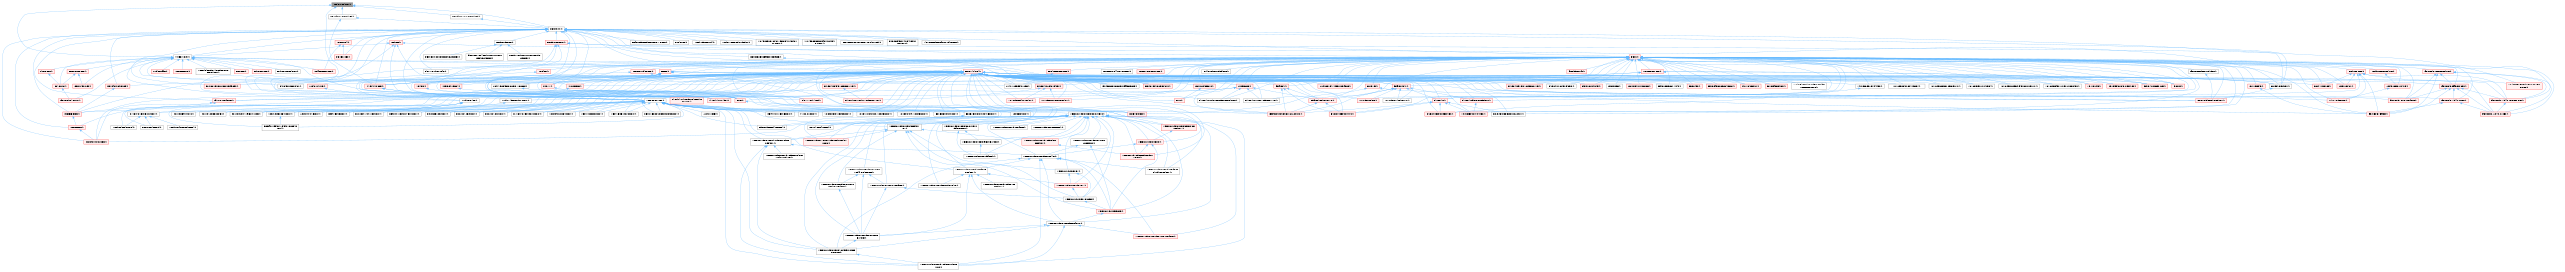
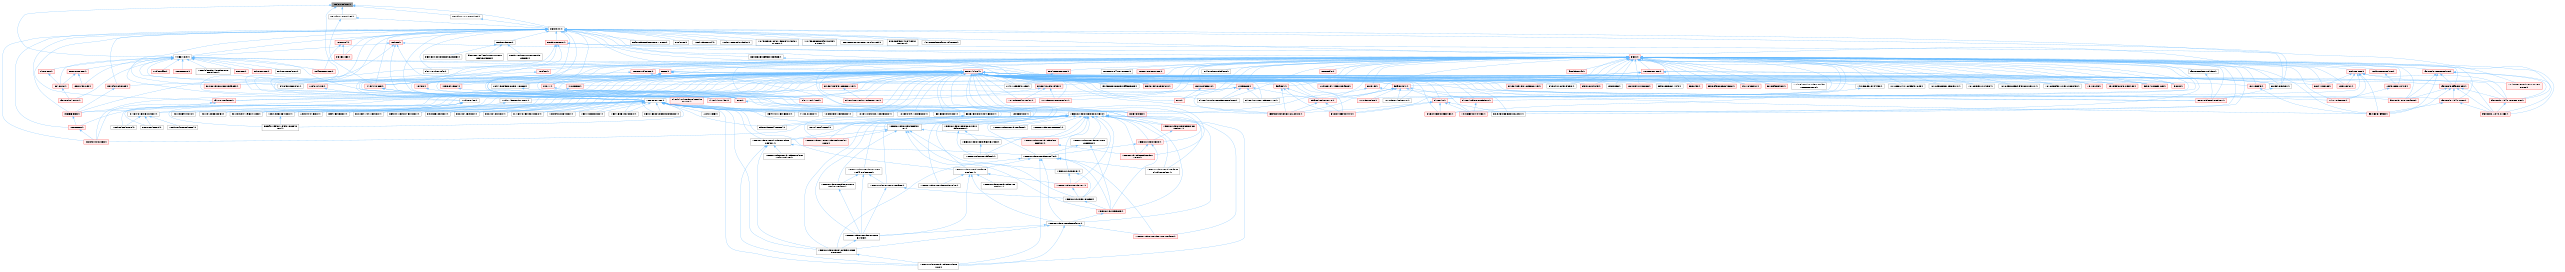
node "DataTable.h": added
edge "Variant.h" -> "CoreMinimal.h": now "CurveTable.h" -> "CoreMinimal.h"
node "K2Node_BitmaskLiteral.h": label "K2Node_BitmaskLiteral.h" -> "K2Node_AnimNodeEditMode.h"
